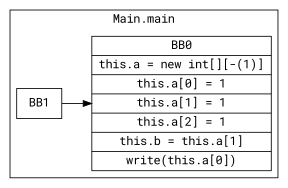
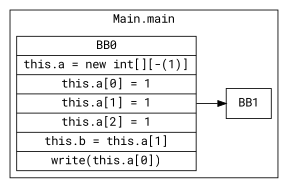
edge "BB1" -> "BB0": reversed
